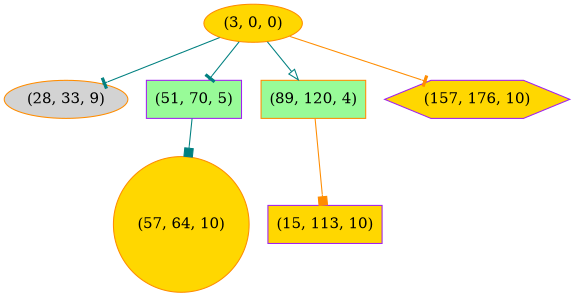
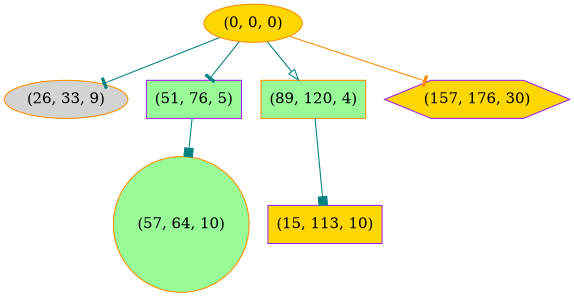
node "(3, 0, 0)": label "(3, 0, 0)" -> "(0, 0, 0)"
node "(28, 33, 9)": label "(28, 33, 9)" -> "(26, 33, 9)"
node "(51, 70, 5)": label "(51, 70, 5)" -> "(51, 76, 5)"
node "(157, 176, 10)": label "(157, 176, 10)" -> "(157, 176, 30)"
edge "(89, 120, 4)" -> "(15, 113, 10)": color darkorange -> teal
node "(57, 64, 10)": fillcolor gold -> palegreen
